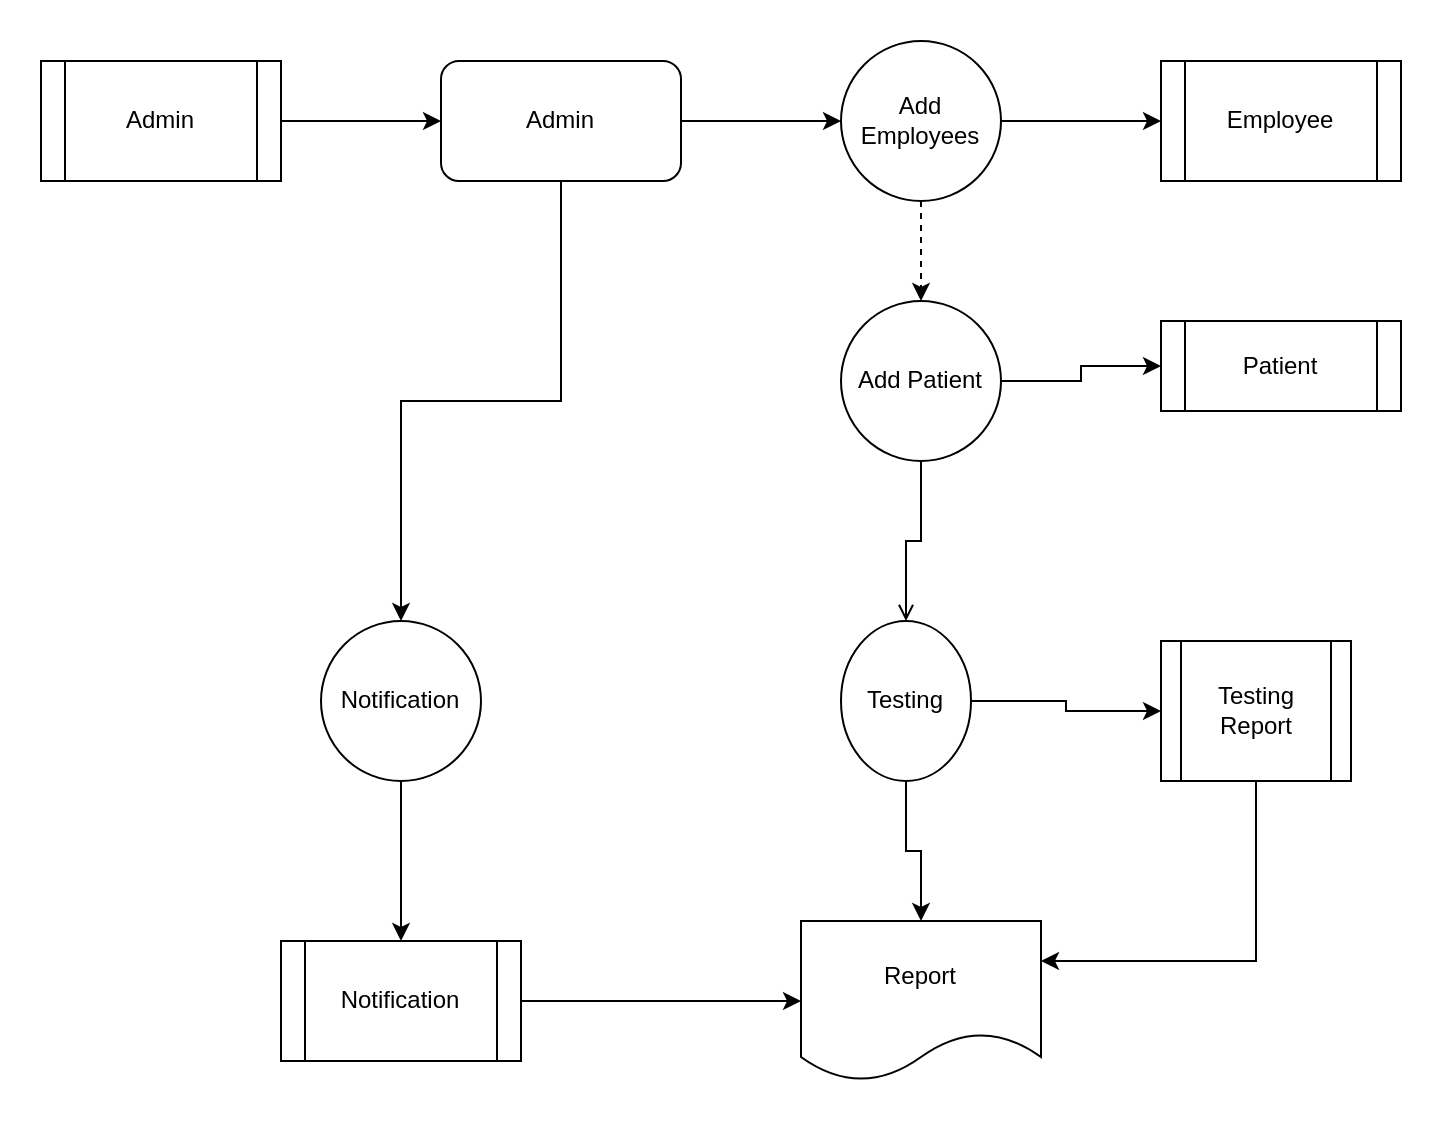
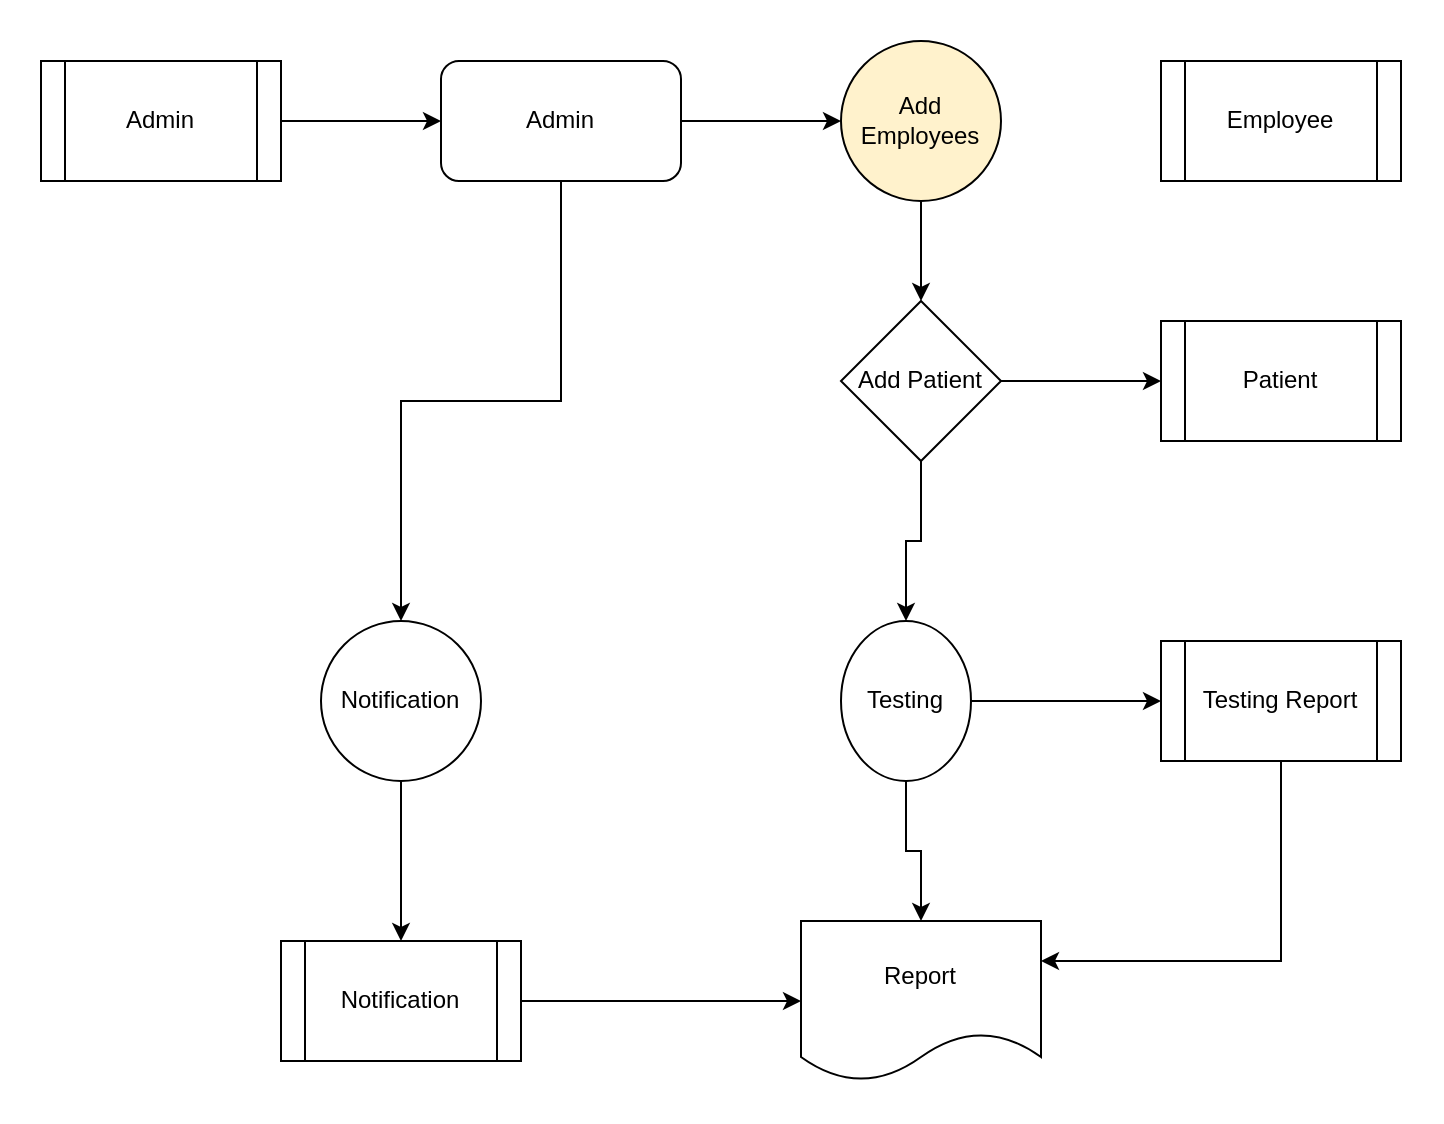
node "Add Employees": fillcolor #ffffff -> #fff2cc
edge "Add Employees" -> "Employee": removed
edge "Add Employees" -> "Add Patient": style dashed -> solid
node "Patient": size 240x90 -> 240x120
node "Add Patient": shape ellipse -> diamond
edge "Add Patient" -> "Testing": arrowhead open -> classic
node "Testing Report": size 190x140 -> 240x120
